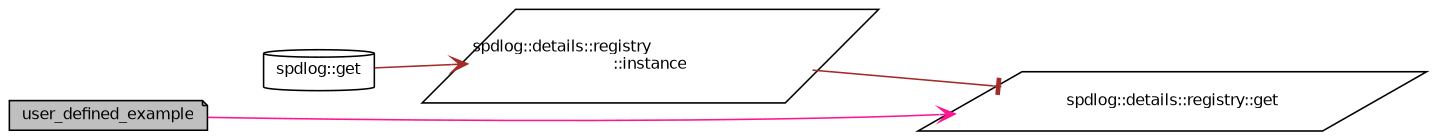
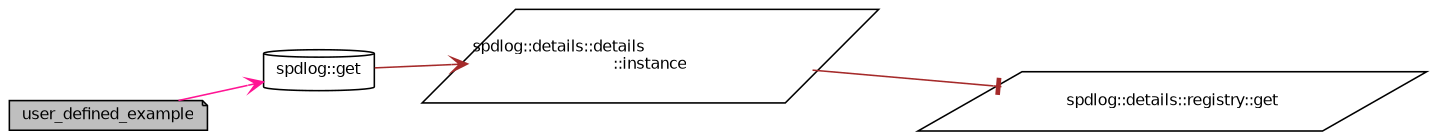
node "spdlog::details::registry ::instance": label "spdlog::details::registry ::instance" -> "spdlog::details::details ::instance"
edge "user_defined_example" -> "spdlog::details::registry::get": now "user_defined_example" -> "spdlog::get"
